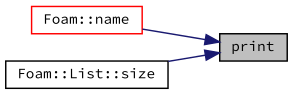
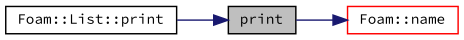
edge "Foam::name" -> "print": reversed
node "Foam::List::size": label "Foam::List::size" -> "Foam::List::print"
